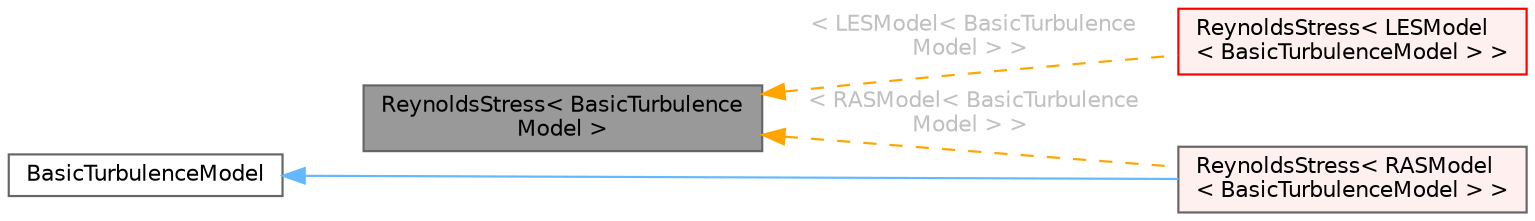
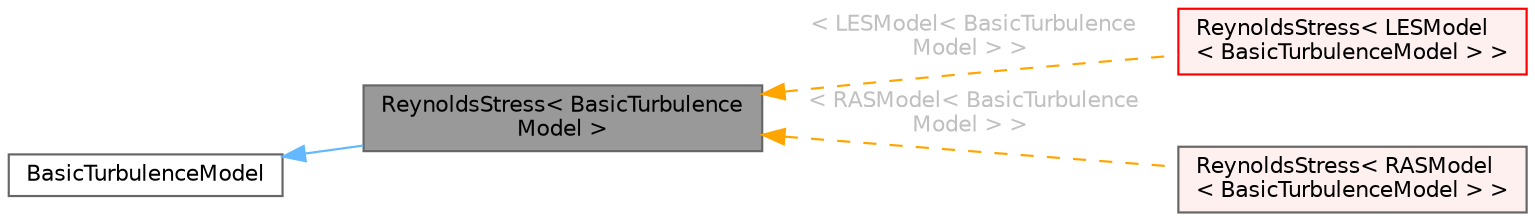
edge "ReynoldsStress< RASModel < BasicTurbulenceModel > >" -> "BasicTurbulenceModel": now "ReynoldsStress< BasicTurbulence Model >" -> "BasicTurbulenceModel"
